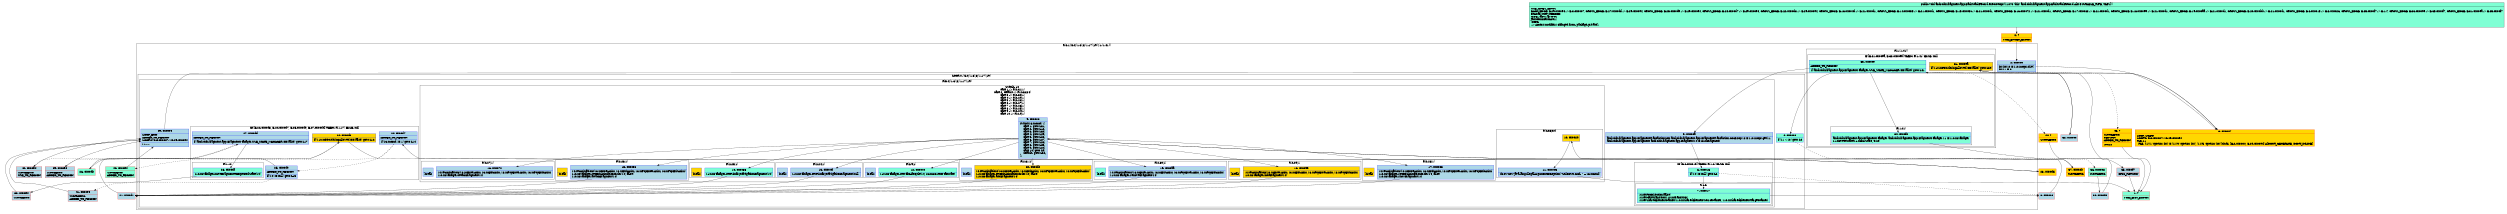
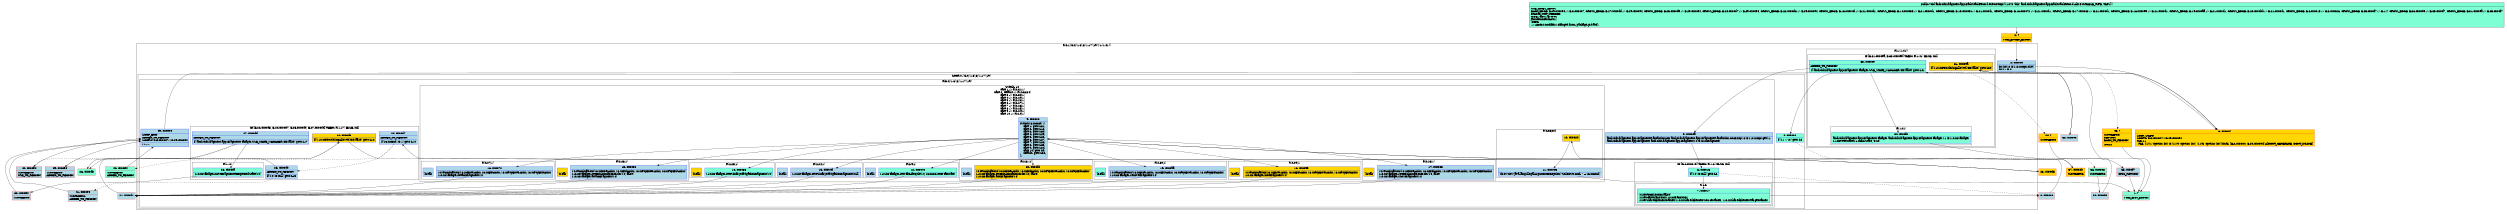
node "43: ?": text "ADDED_TO_REGION" -> "BACK_TO_REGION"
edge "26: 0x00db" -> "27: 0x00dd": reversed
edge "16: 0x0072" -> "21: 0x00d1": added
